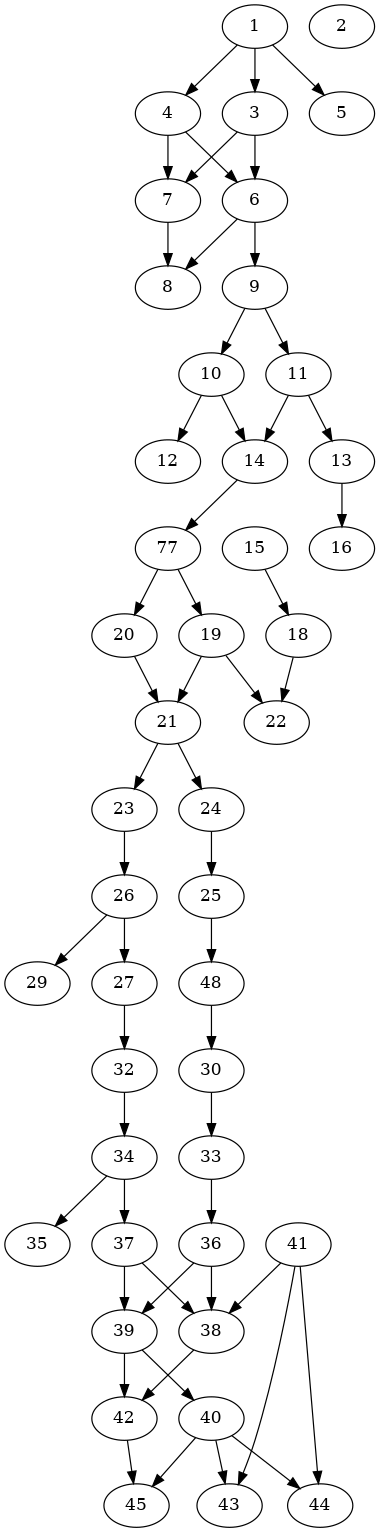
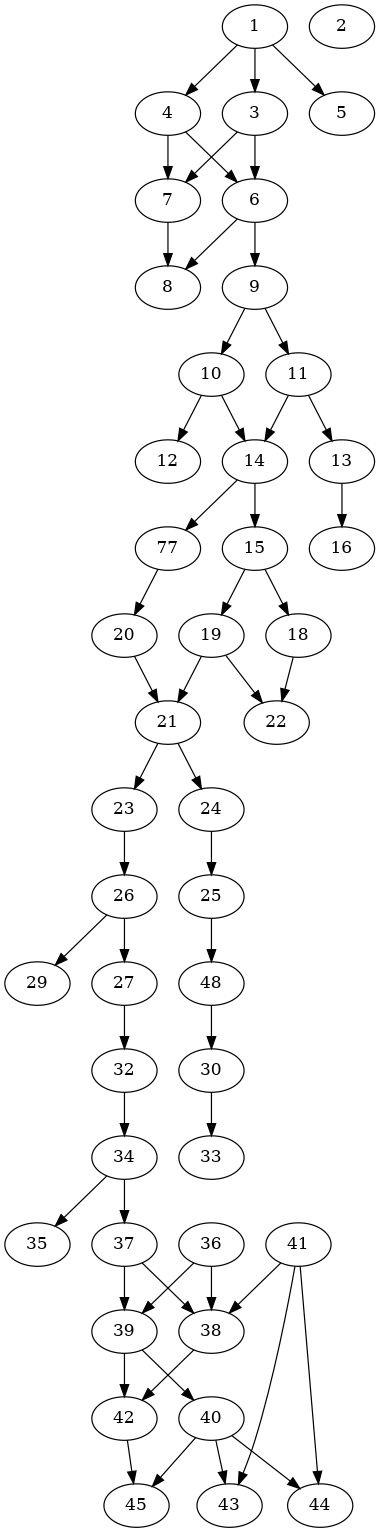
edge "14" -> "15": added
edge "77" -> "19": now "15" -> "19"
edge "33" -> "36": removed
